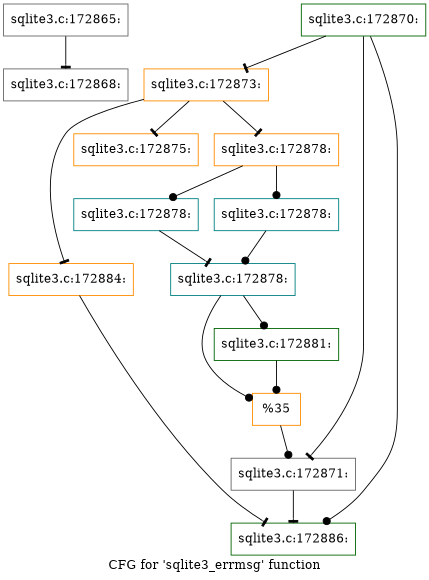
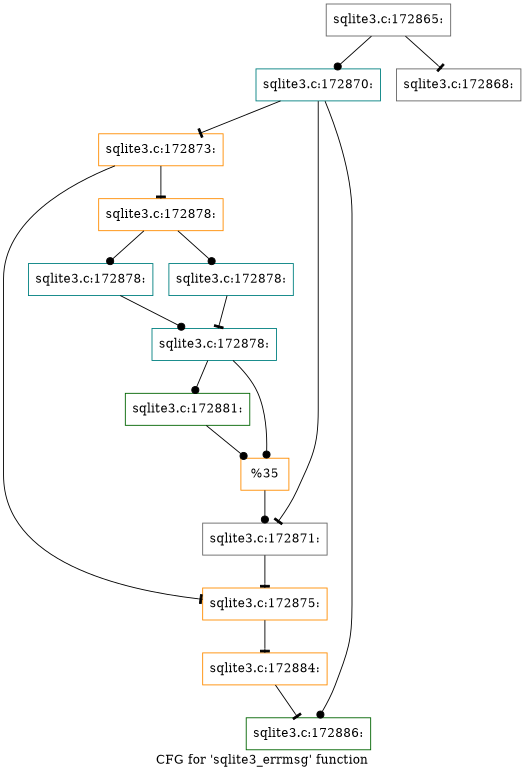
node "sqlite3.c:172870:": color darkgreen -> teal
edge "sqlite3.c:172865:" -> "sqlite3.c:172870:": added
edge "sqlite3.c:172873:" -> "sqlite3.c:172884:": now "sqlite3.c:172875:" -> "sqlite3.c:172884:"
edge "sqlite3.c:172871:" -> "sqlite3.c:172886:": now "sqlite3.c:172871:" -> "sqlite3.c:172875:"
